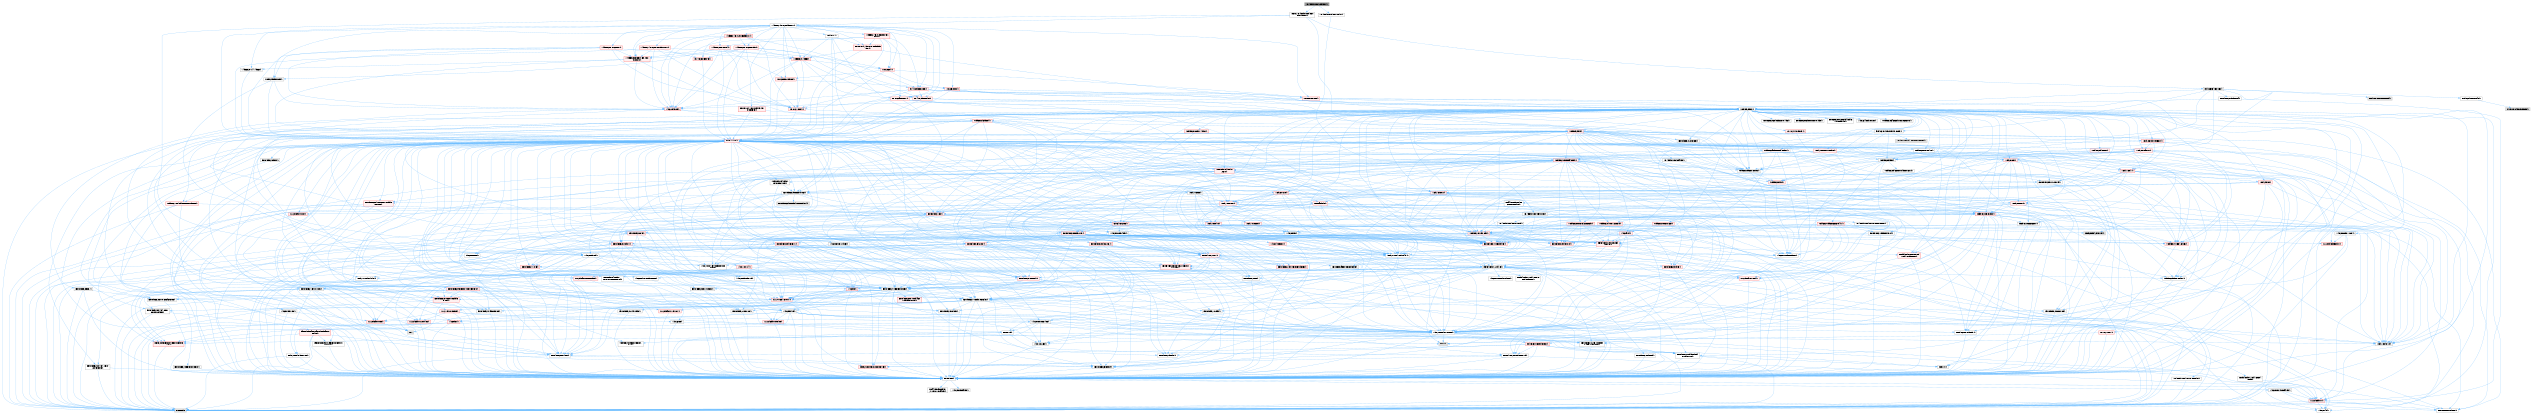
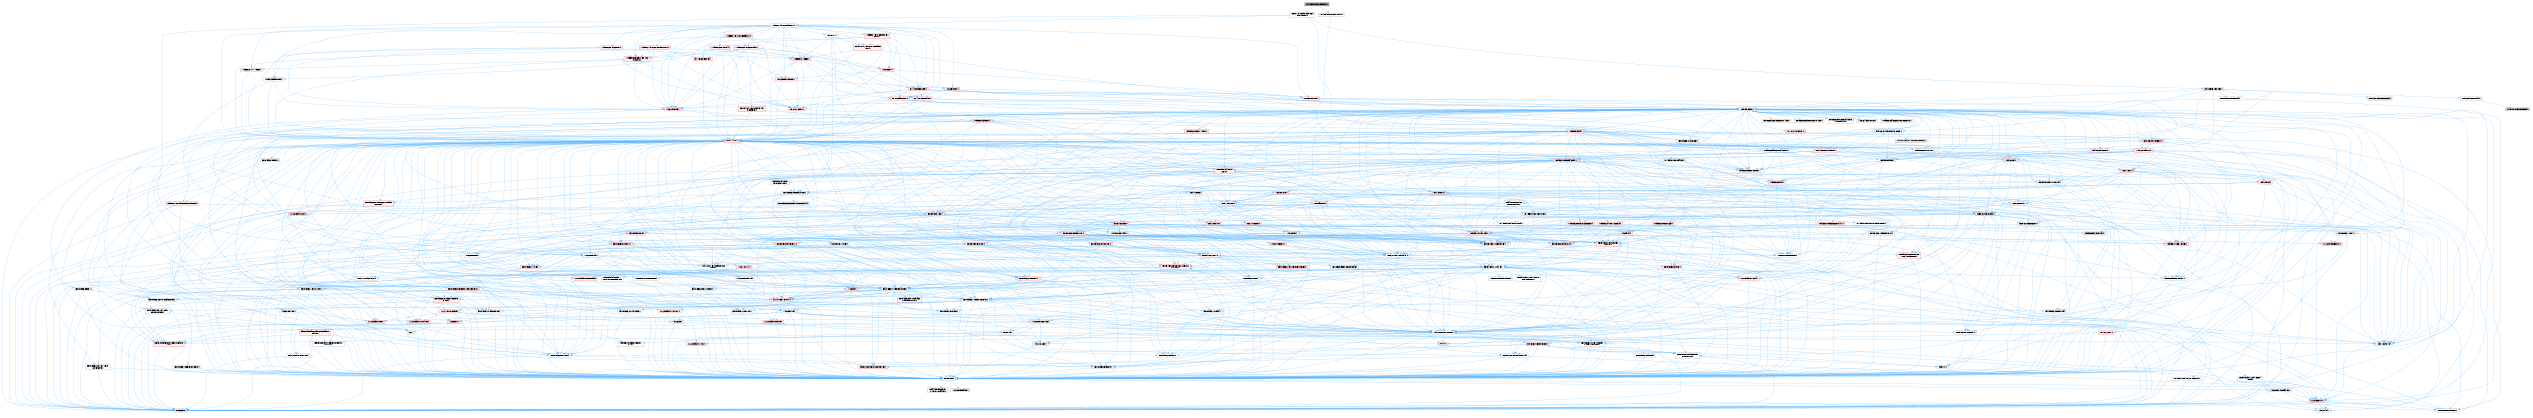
node "UObject/ObjectCompileContext.h": removed
node "HAL/PlatformMisc.h": added
